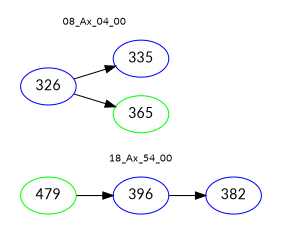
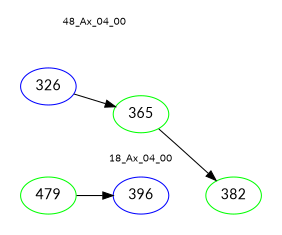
cluster "08_Ax_04_00": label "08_Ax_04_00" -> "48_Ax_04_00"
node "335": removed
cluster "18_Ax_54_00": label "18_Ax_54_00" -> "18_Ax_04_00"
edge "396" -> "382": now "365" -> "382"
node "382": color blue -> green
